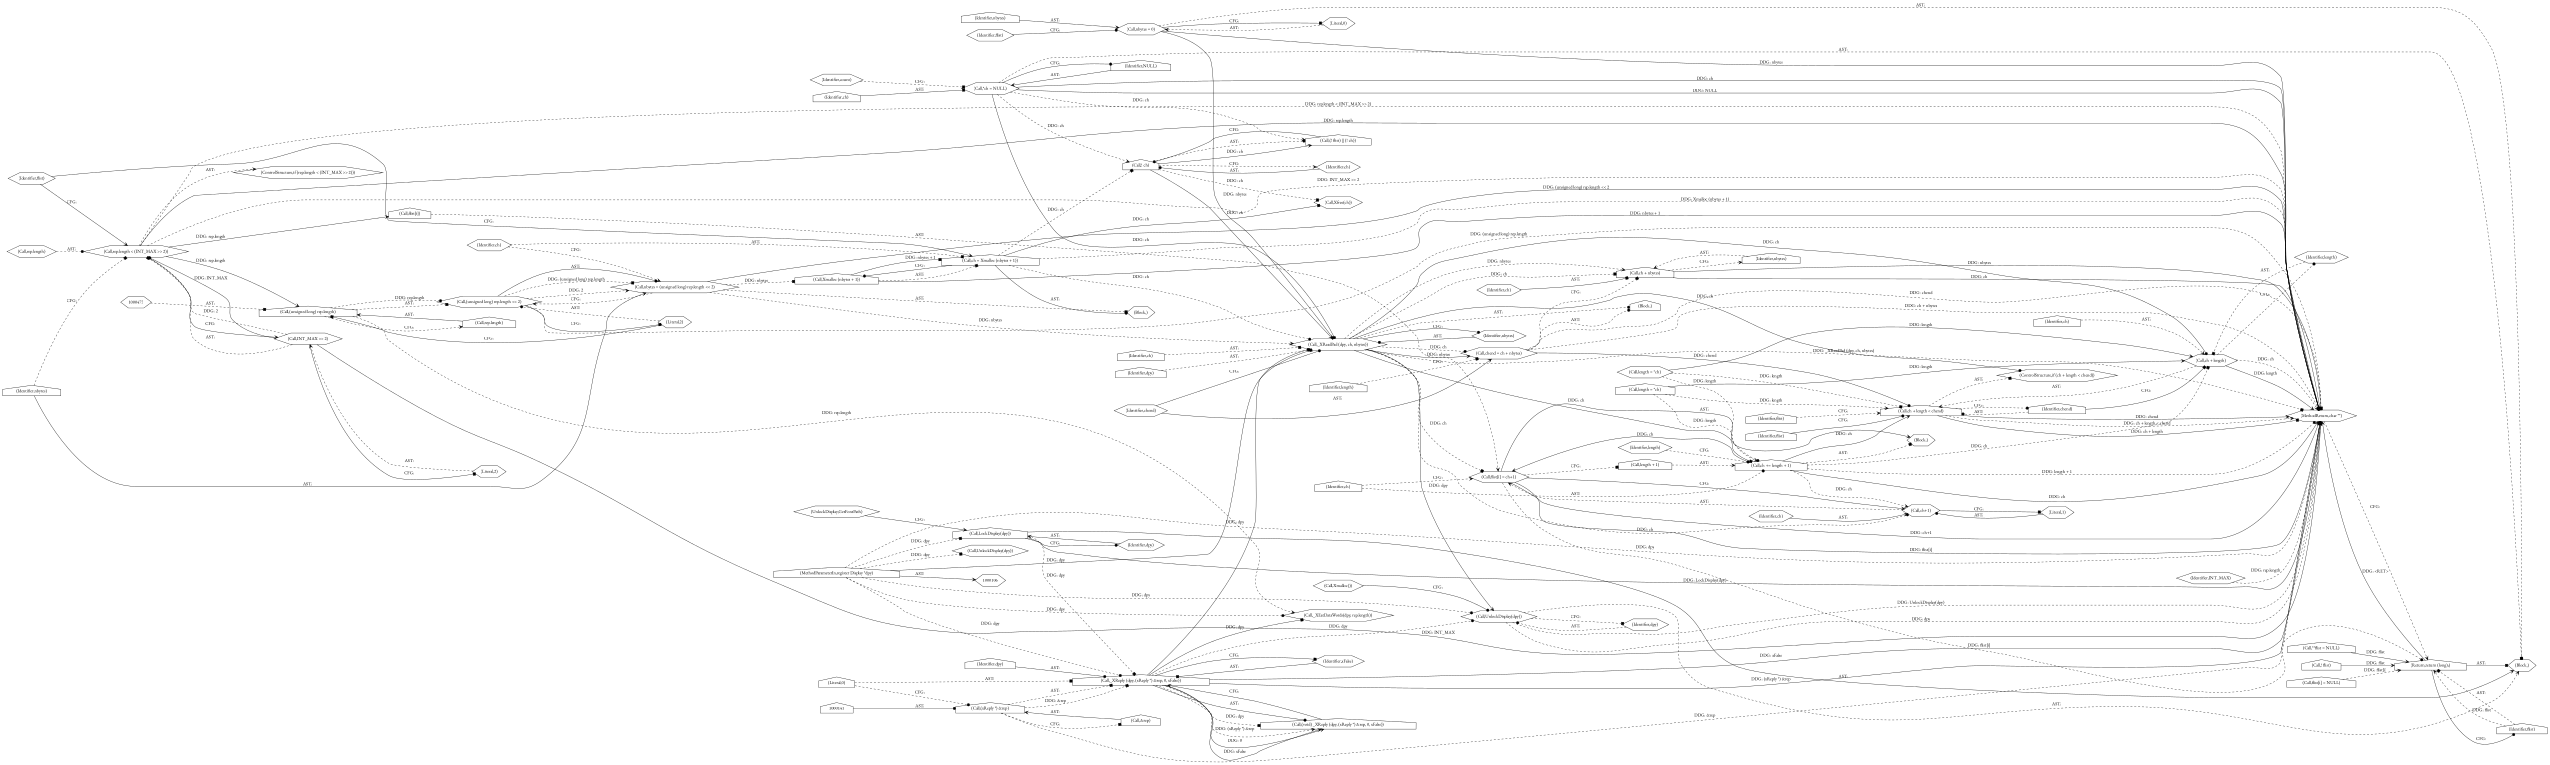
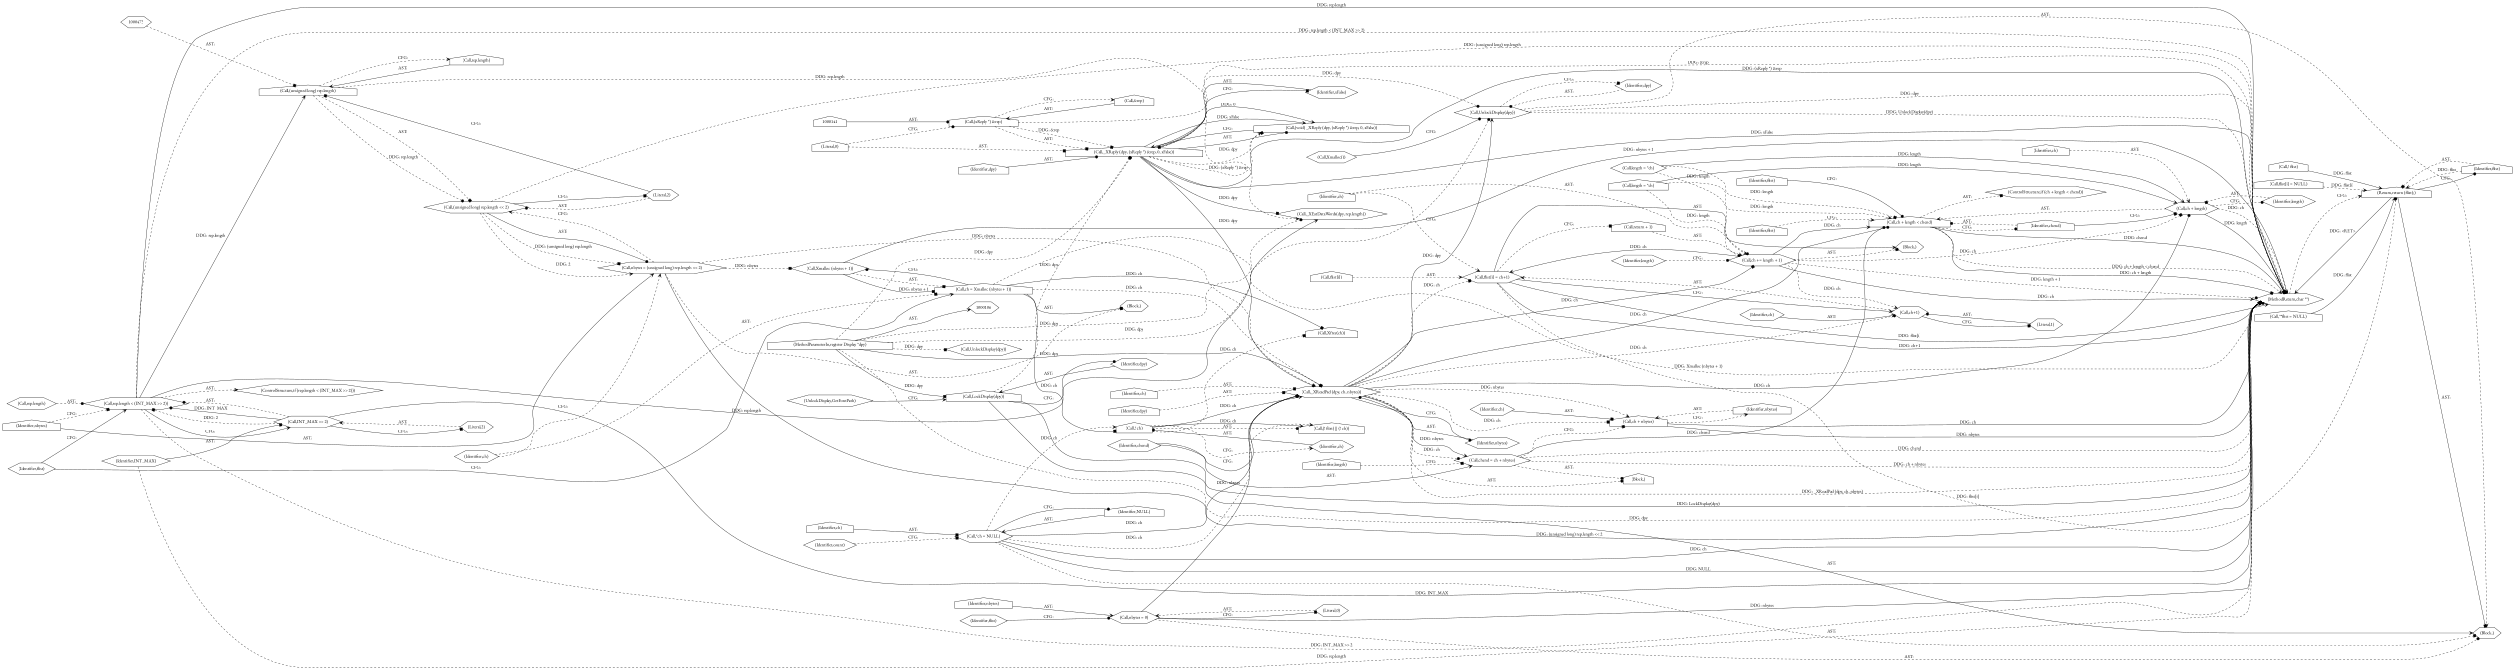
edge "(Call,(! flist) || (! ch))" -> "(Call,! ch)": removed, label "CFG:"
node "(Call,Xfree(ch))": shape hexagon -> house
edge "(Call,ch = Xmalloc (nbytes + 1))" -> "(Call,! ch)": style dashed -> solid
edge "(Call,rep.length < (INT_MAX >> 2))" -> "(Call,flist[i])": now "(Call,rep.length < (INT_MAX >> 2))" -> "(Call,_XEatDataWords(dpy, rep.length))"
node "(Call,Xmalloc (nbytes + 1))": shape house -> hexagon
edge "(Call,_XReadPad (dpy, ch, nbytes))" -> "(ControlStructure,if (ch + length < chend))": now "(Call,_XReadPad (dpy, ch, nbytes))" -> "(Call,ch + length < chend)"
edge "(Identifier,INT_MAX)" -> "(Call,INT_MAX >> 2)": added, label "AST:"
node "(Call,length + 1)": label "(Call,length + 1)" -> "(Call,return + 1)"
node "(Call,ch += length + 1)": shape house -> hexagon
edge "(MethodParameterIn,register Display *dpy)" -> "(Call,LockDisplay(dpy))": style dashed -> solid
node "(Return,return (long);)": label "(Return,return (long);)" -> "(Return,return (flist);)"
edge "(Call,(xReply *) &rep)" -> "(Call,&rep)": arrowhead box -> vee
